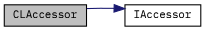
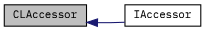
edge "CLAccessor" -> "IAccessor": reversed
